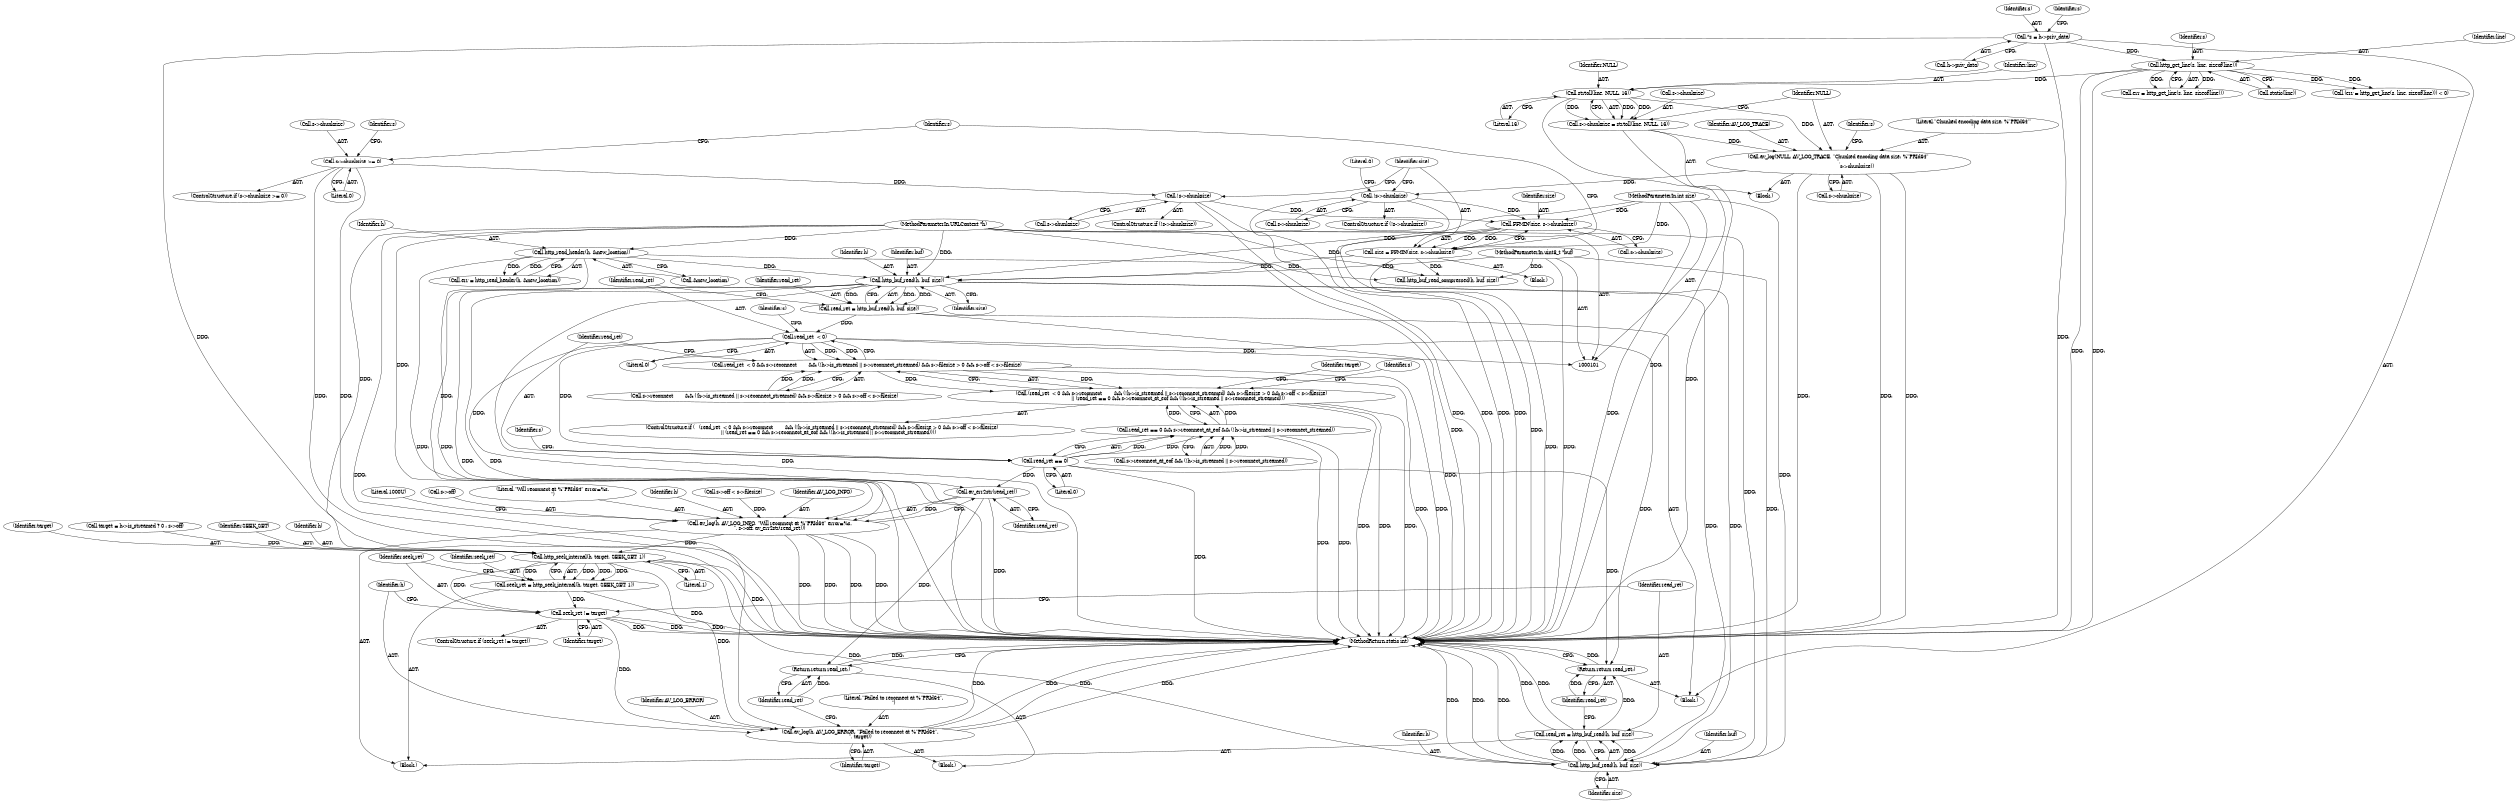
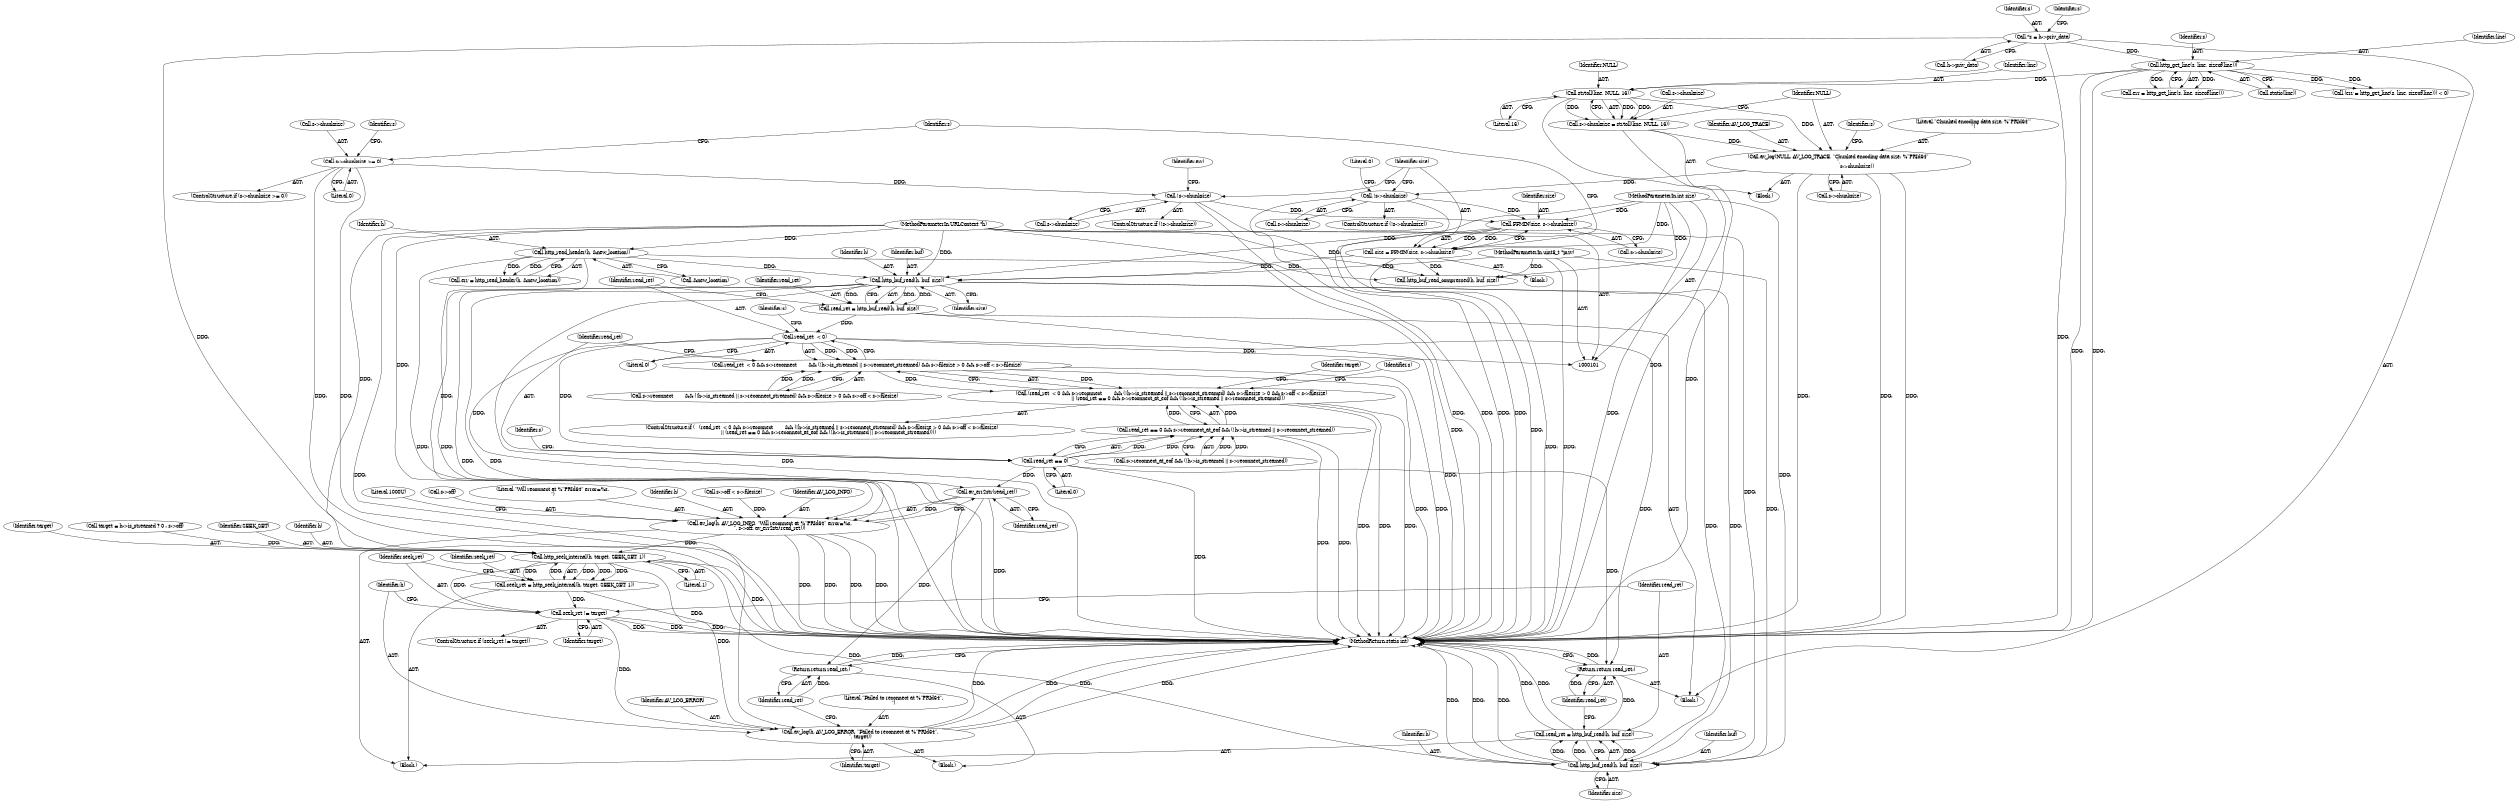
node "(Identifier,err)": added
node "(MethodParameterIn,uint8_t *buf)": label "(MethodParameterIn,uint8_t *buf)" -> "(MethodParameterIn,uint8_t *priv)"
edge "(MethodParameterIn,int size)" -> "(Call,http_buf_read_compressed(h, buf, size))": added, label "DDG:"
edge "(Call,seek_ret = http_seek_internal(h, target, SEEK_SET, 1))" -> "(Call,http_seek_internal(h, target, SEEK_SET, 1))": label "CFG: " -> "DDG: "
